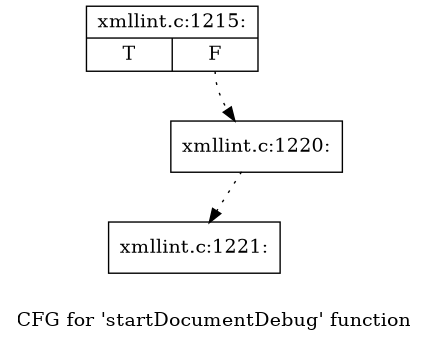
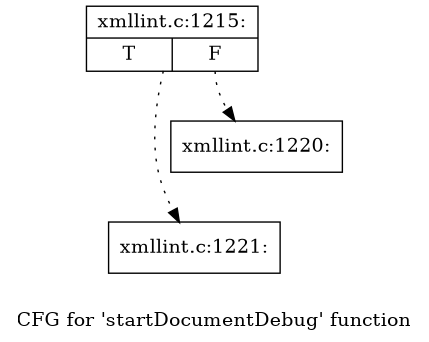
edge "xmllint.c:1220:" -> "xmllint.c:1221:": now "xmllint.c:1215:" -> "xmllint.c:1221:"
